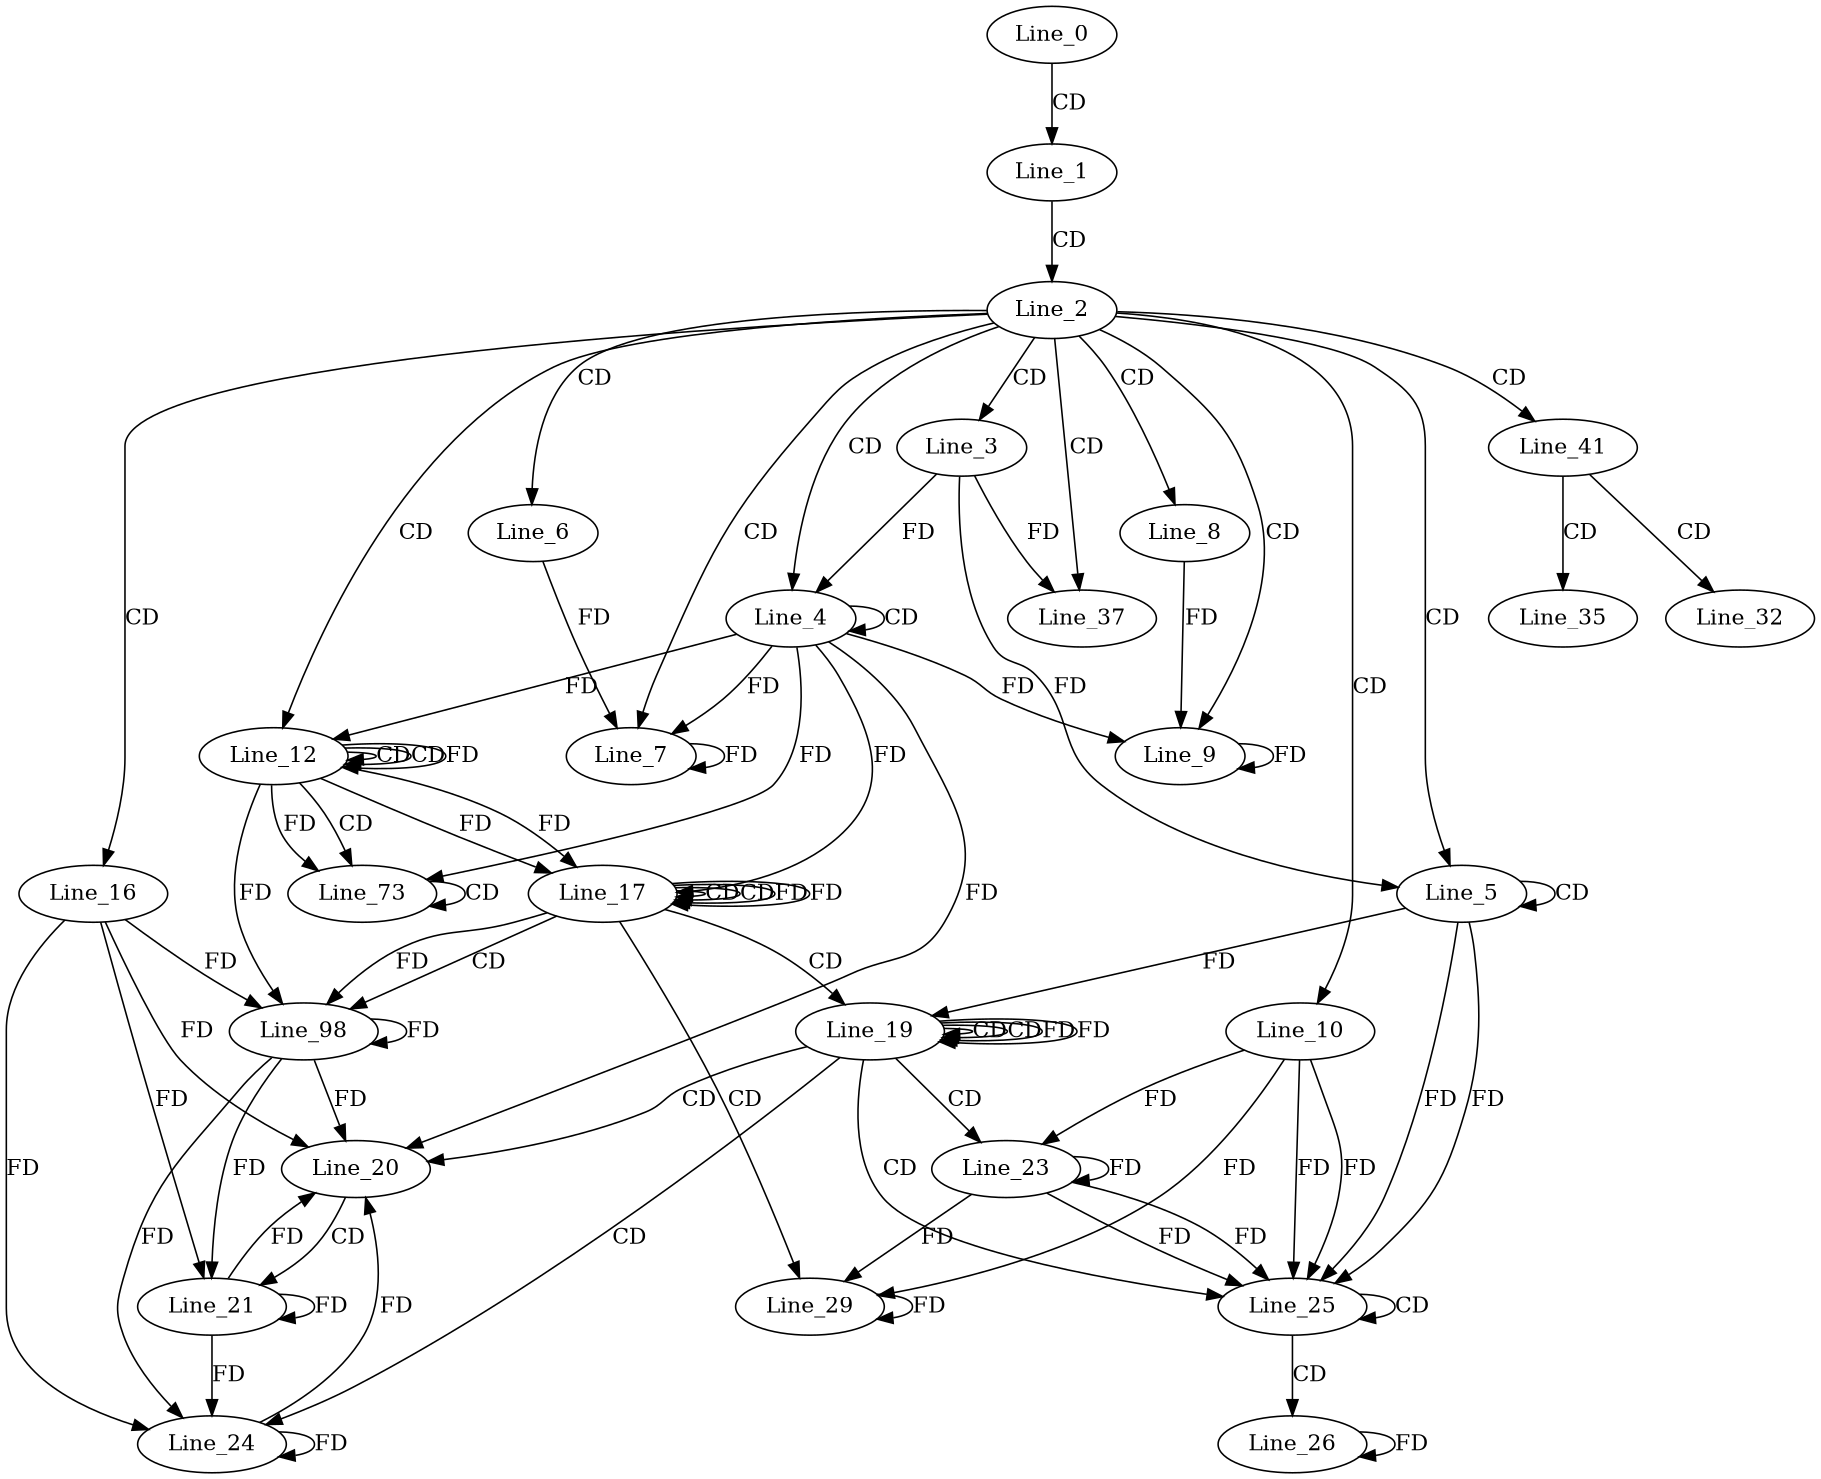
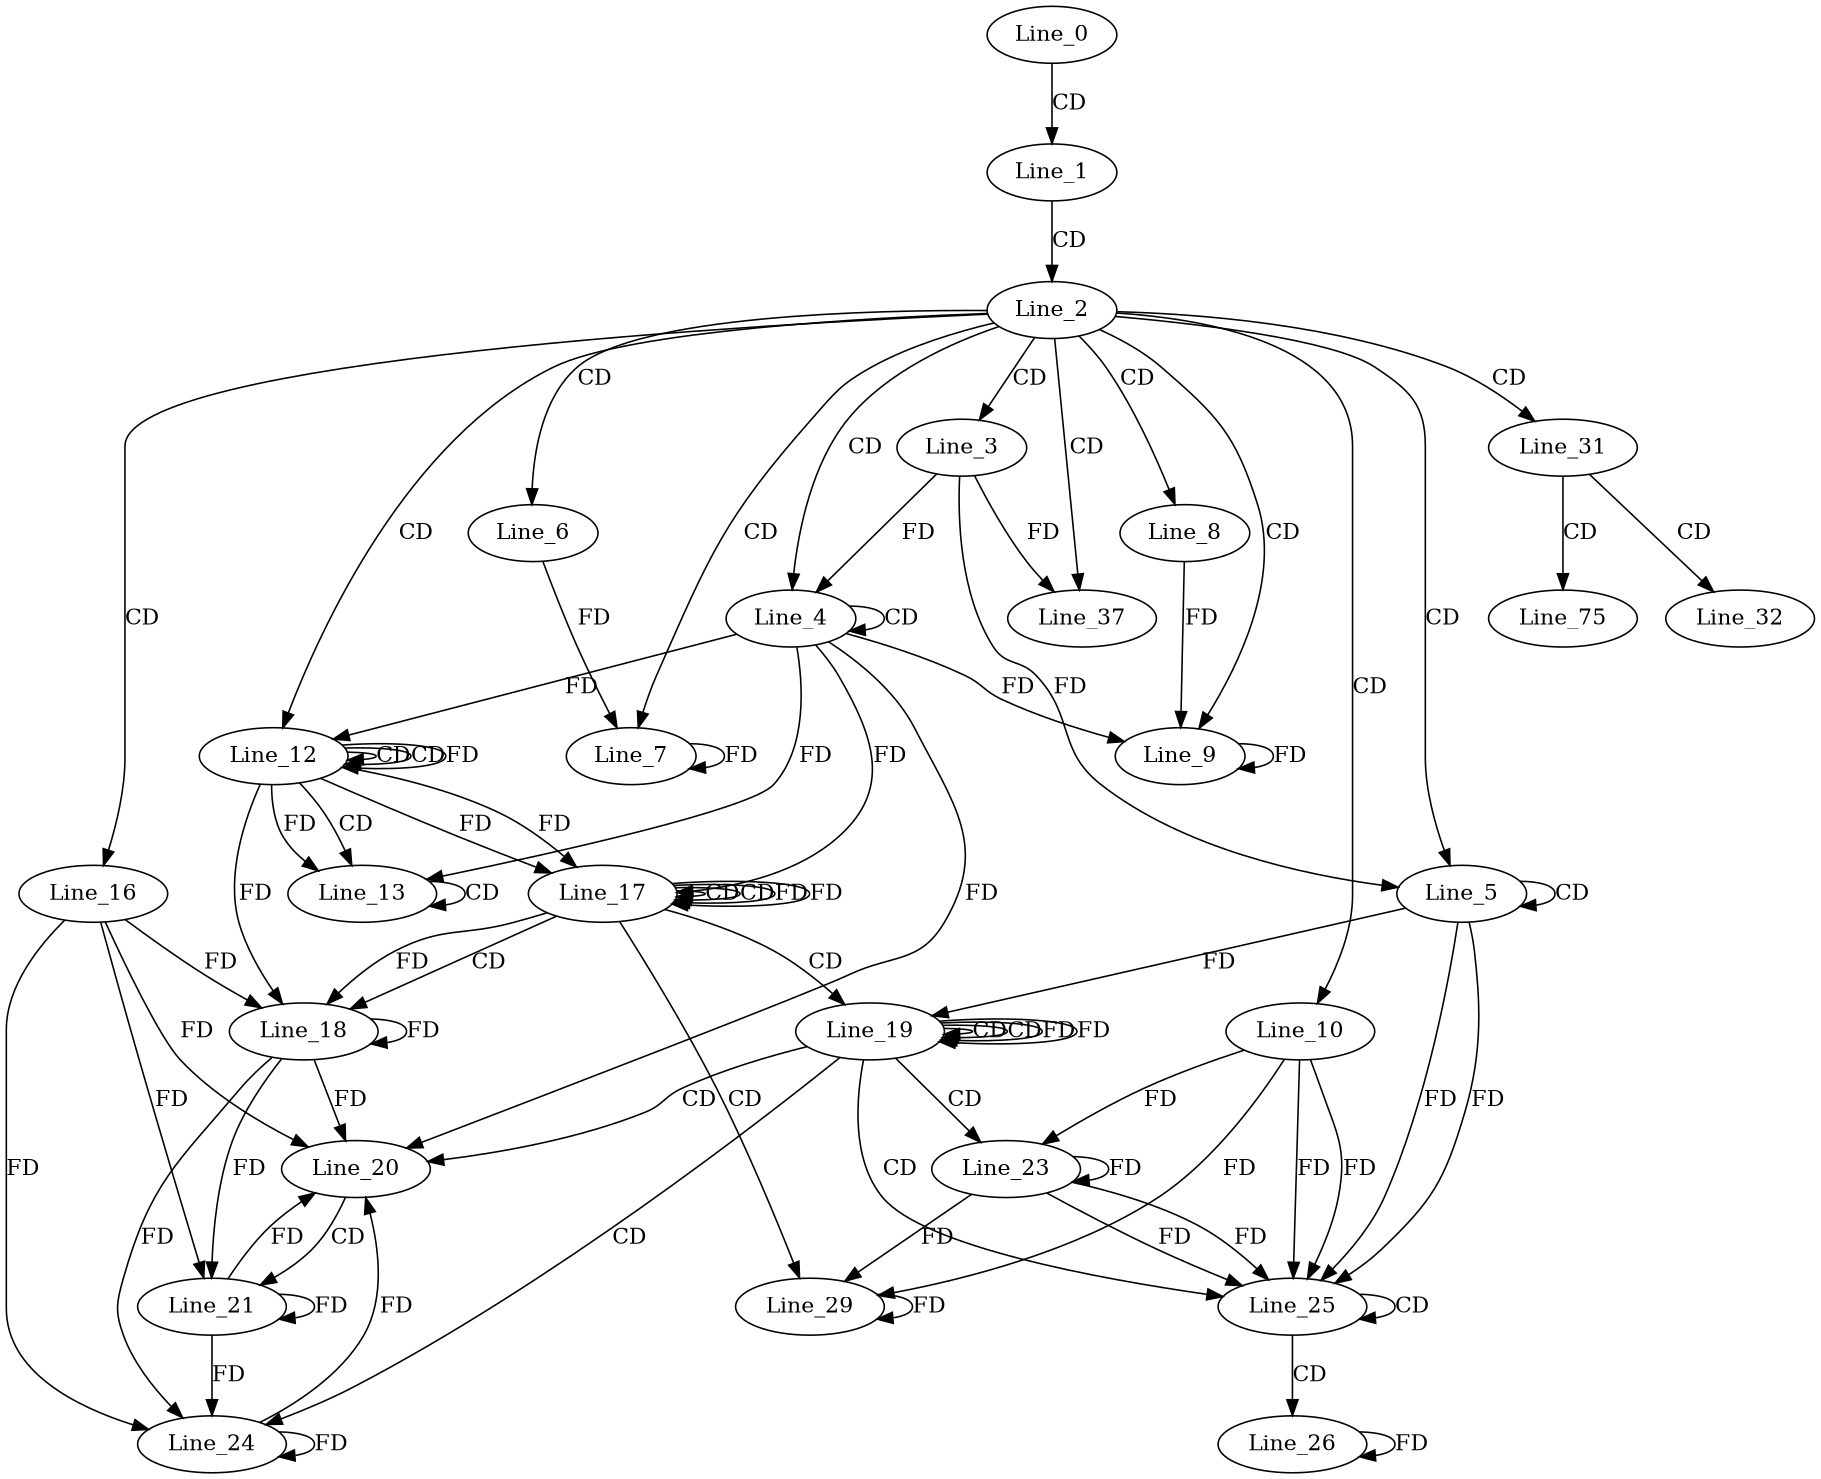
node "Line_41": label "Line_41" -> "Line_31"
node "Line_35": label "Line_35" -> "Line_75"
edge "Line_4" -> "Line_7": removed, label "FD"
node "Line_73": label "Line_73" -> "Line_13"
node "Line_98": label "Line_98" -> "Line_18"
